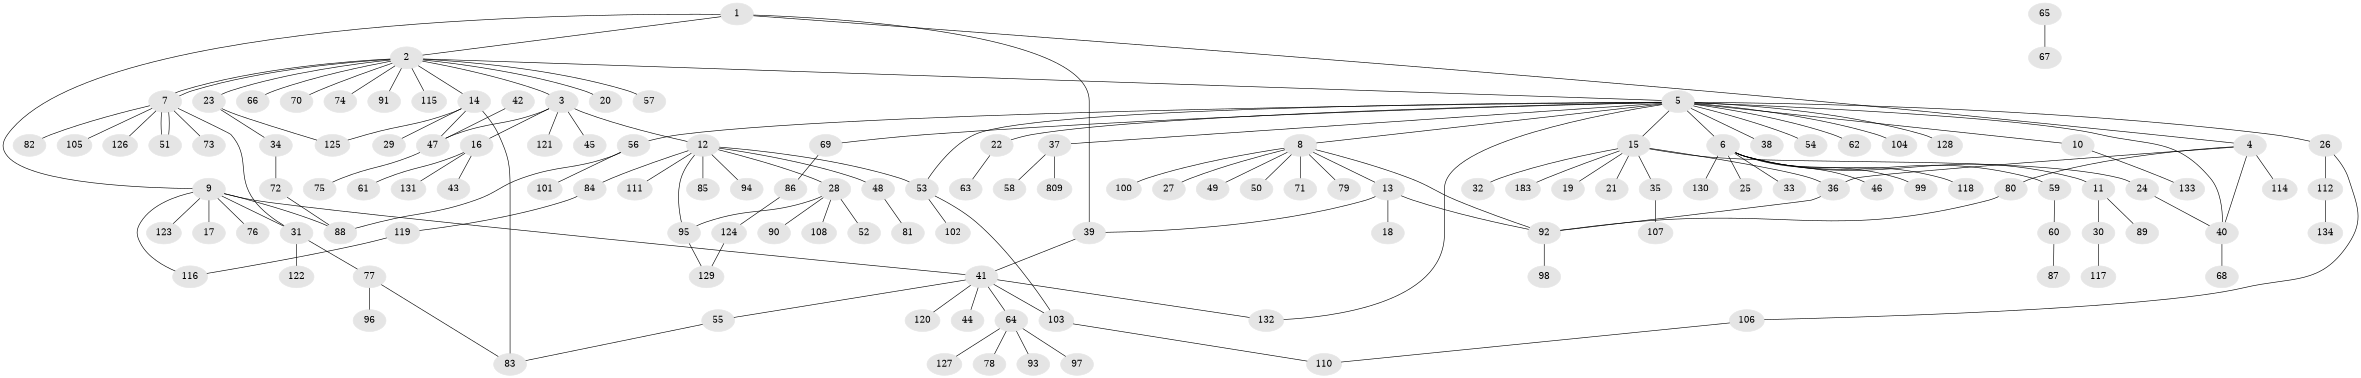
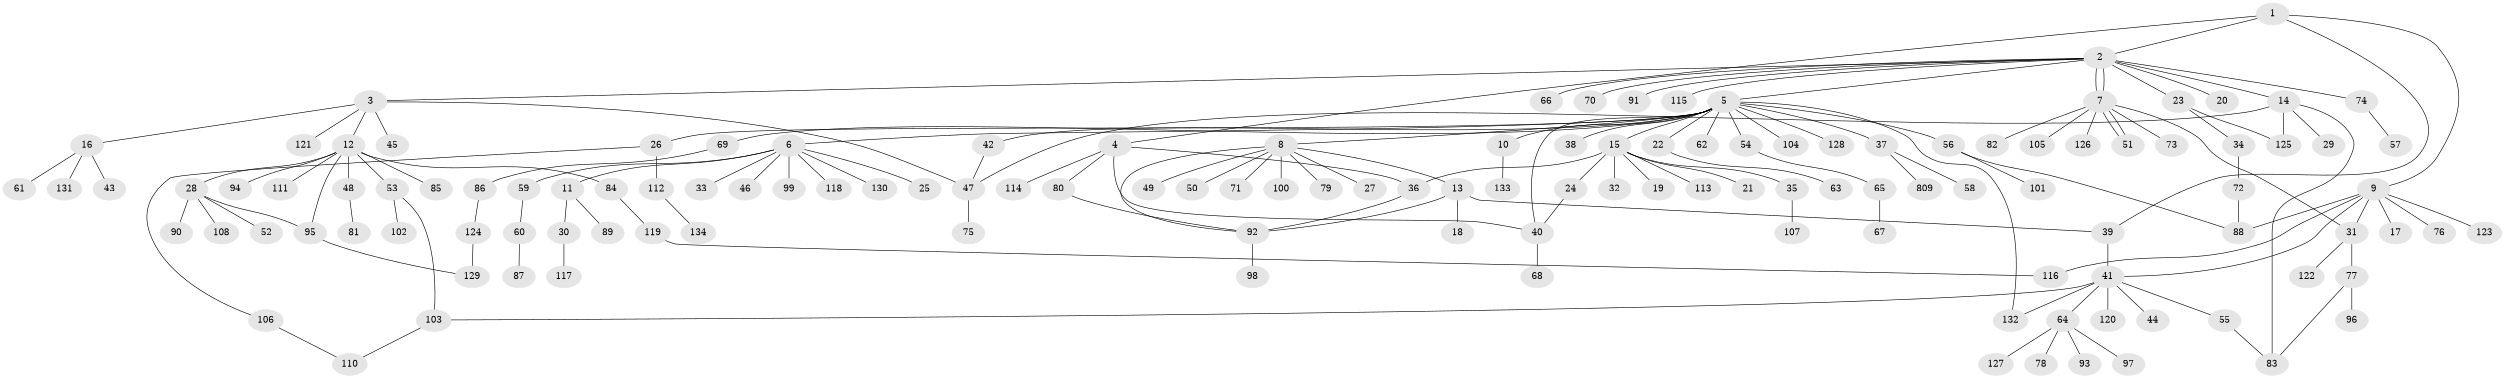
edge "2" -- "57": now "74" -- "57"
edge "5" -- "53": now "5" -- "42"
edge "54" -- "65": added
node "183": label "183" -> "113"
